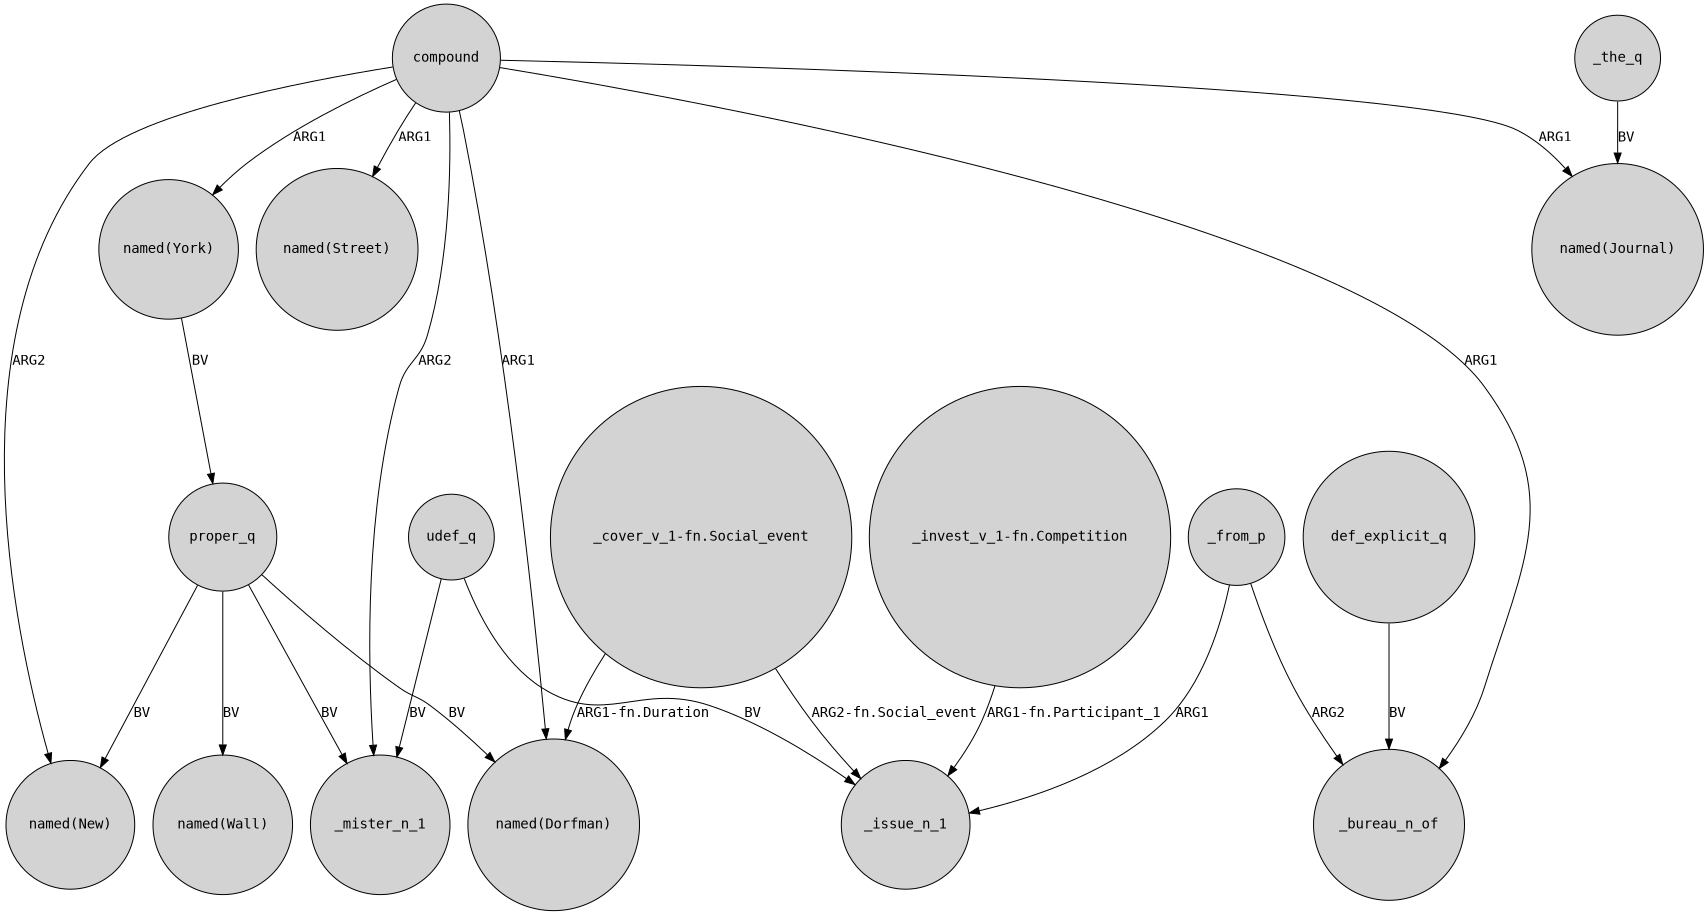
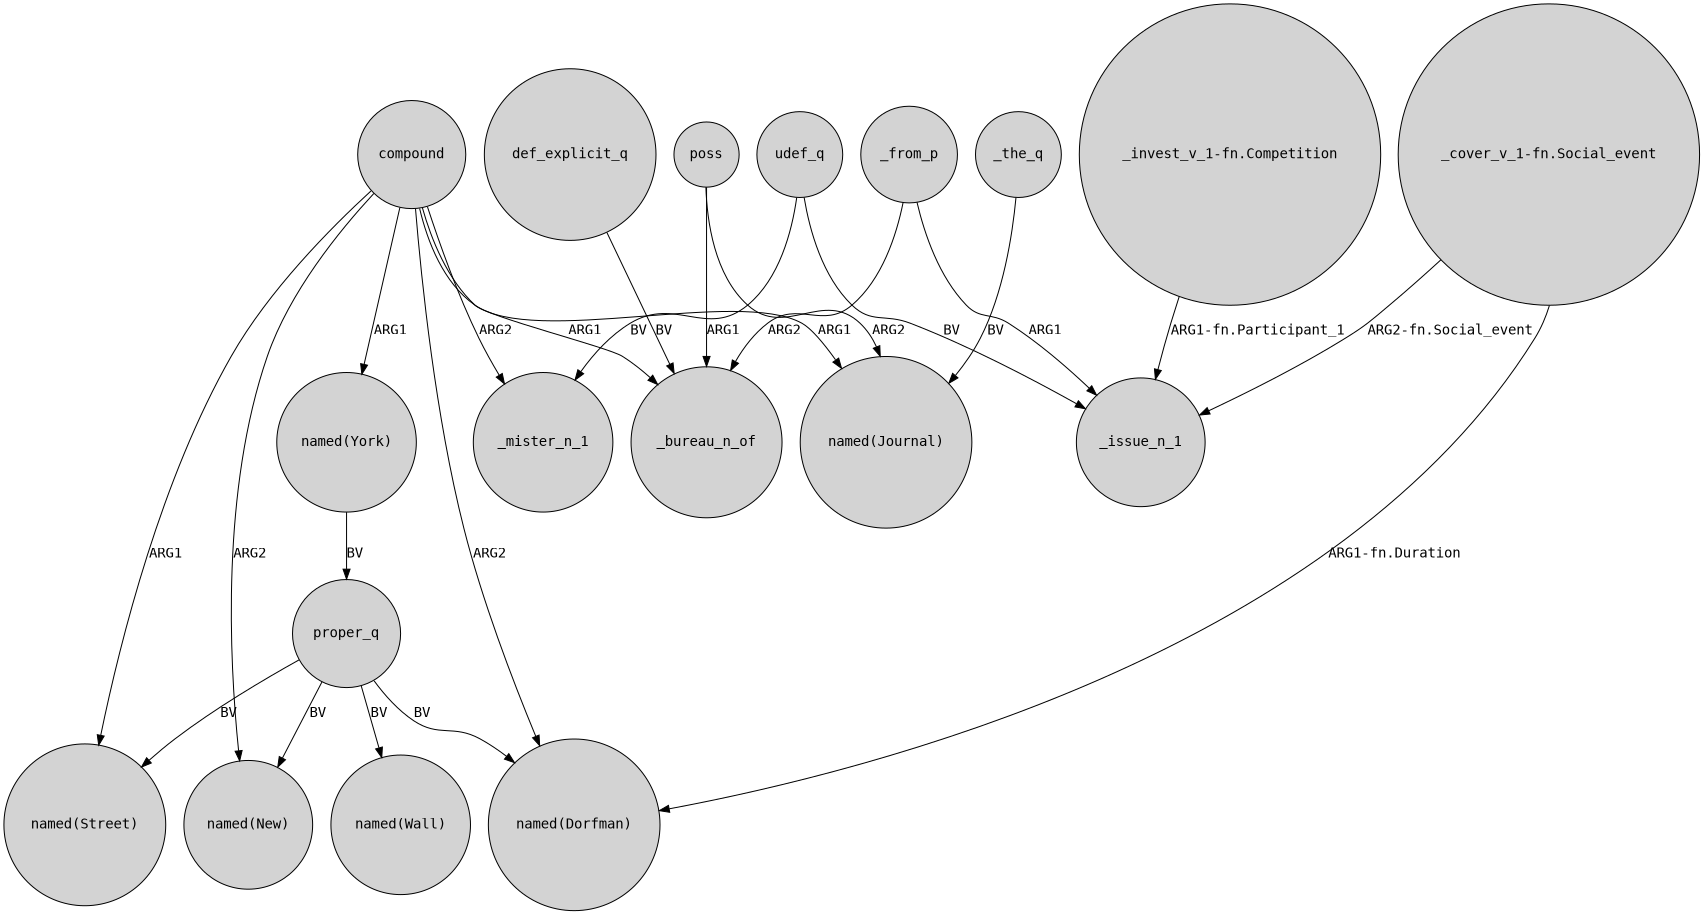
node "poss": added
edge "compound" -> "named(Dorfman)": label "ARG1" -> "ARG2"
edge "proper_q" -> "_mister_n_1": now "proper_q" -> "named(Street)"
